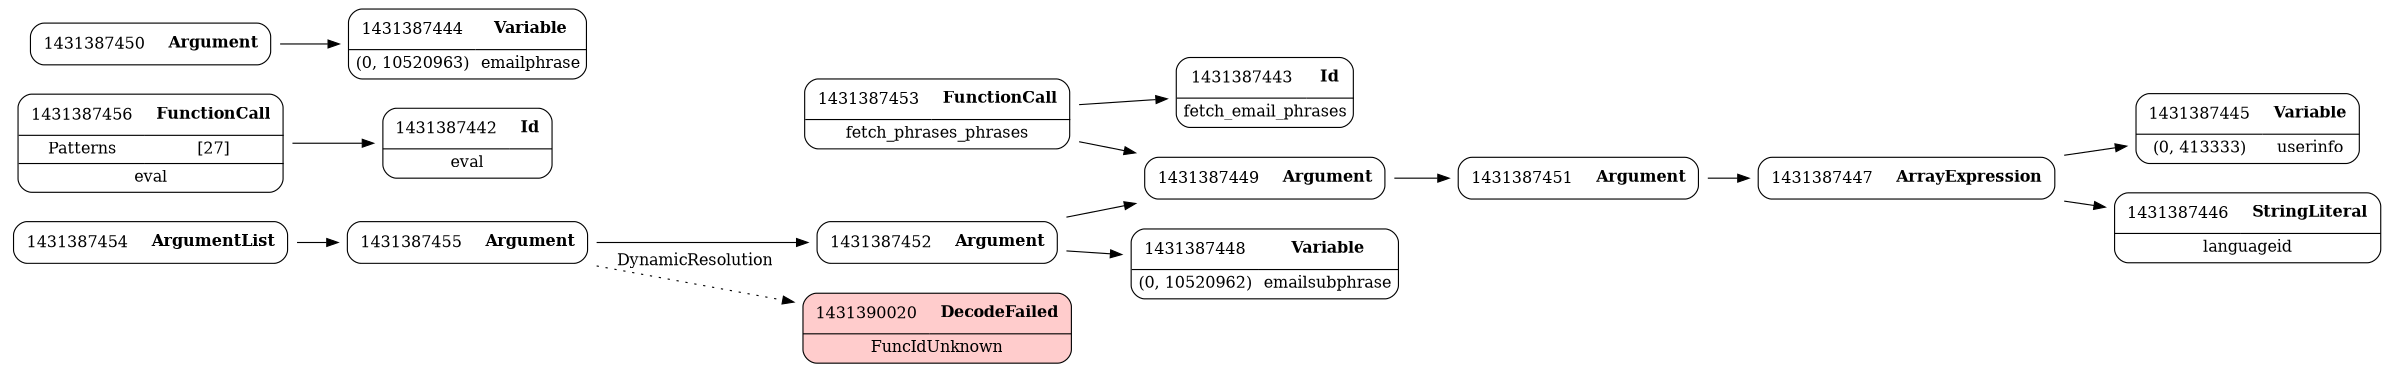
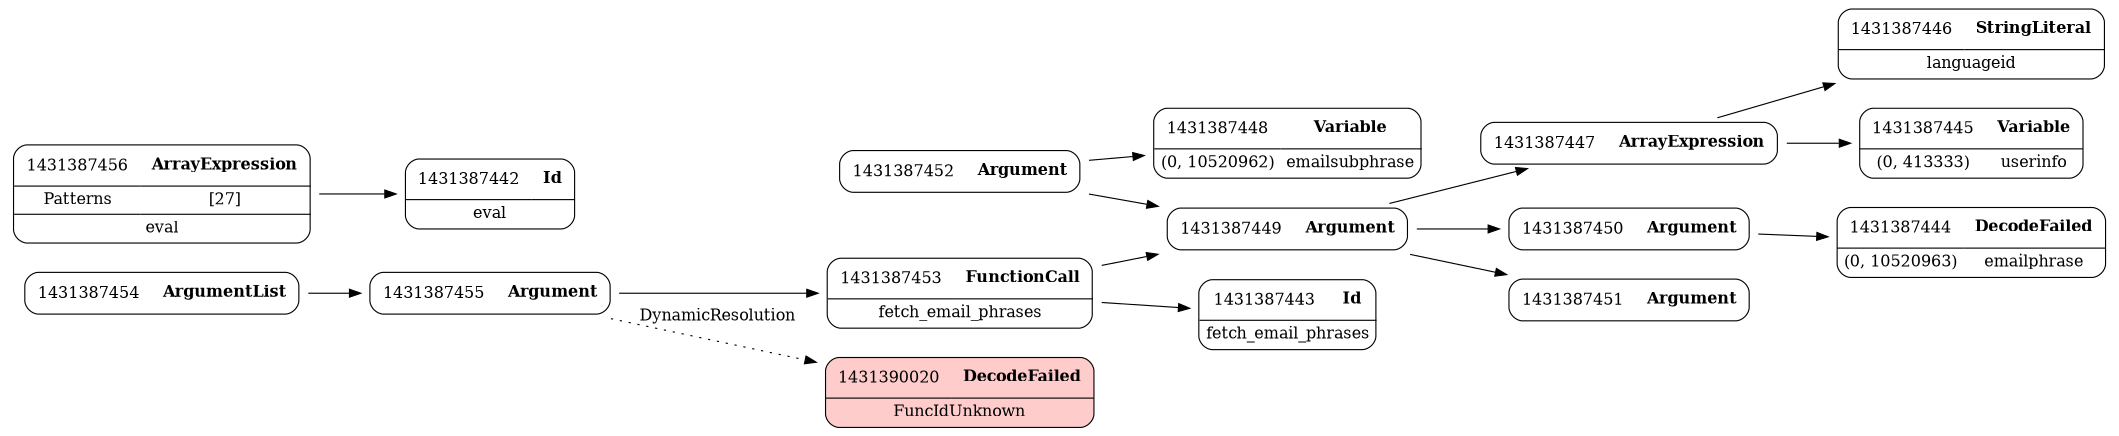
node "1431387444": text "Variable" -> "DecodeFailed"
node "1431387456": text "FunctionCall" -> "ArrayExpression"
node "1431387453": text "fetch_phrases_phrases" -> "fetch_email_phrases"
edge "1431387451" -> "1431387447": now "1431387449" -> "1431387447"
edge "1431387449" -> "1431387450": added
edge "1431387455" -> "1431387452": now "1431387455" -> "1431387453"
